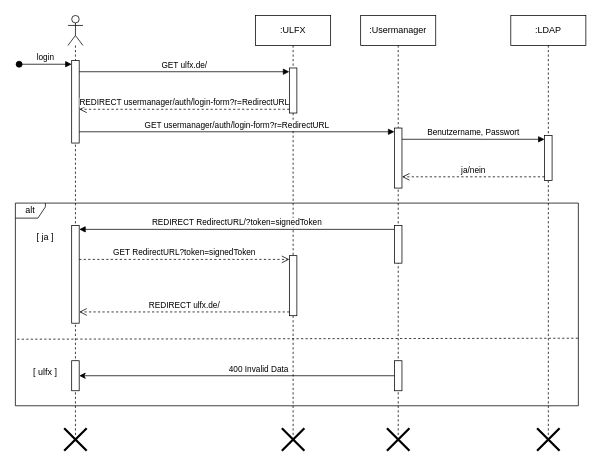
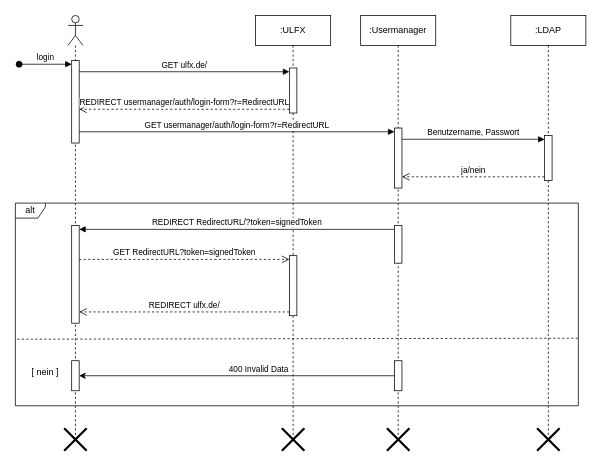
node "[ ja ]": removed
node "[ ulfx ]": label "[ ulfx ]" -> "[ nein ]"
